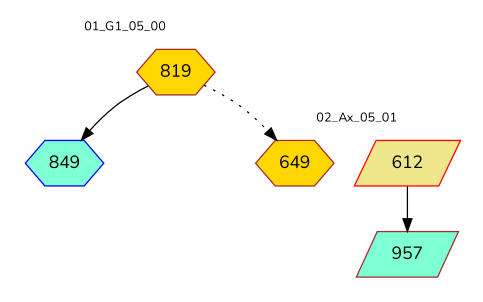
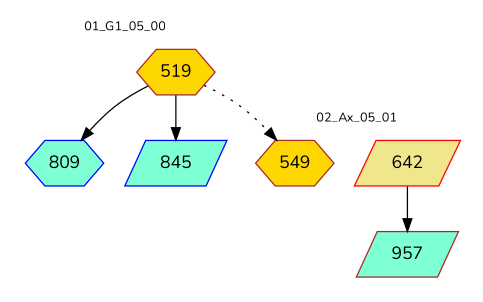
node "819": label "819" -> "519"
node "849": label "849" -> "809"
node "845": added
node "649": label "649" -> "549"
node "612": label "612" -> "642"
